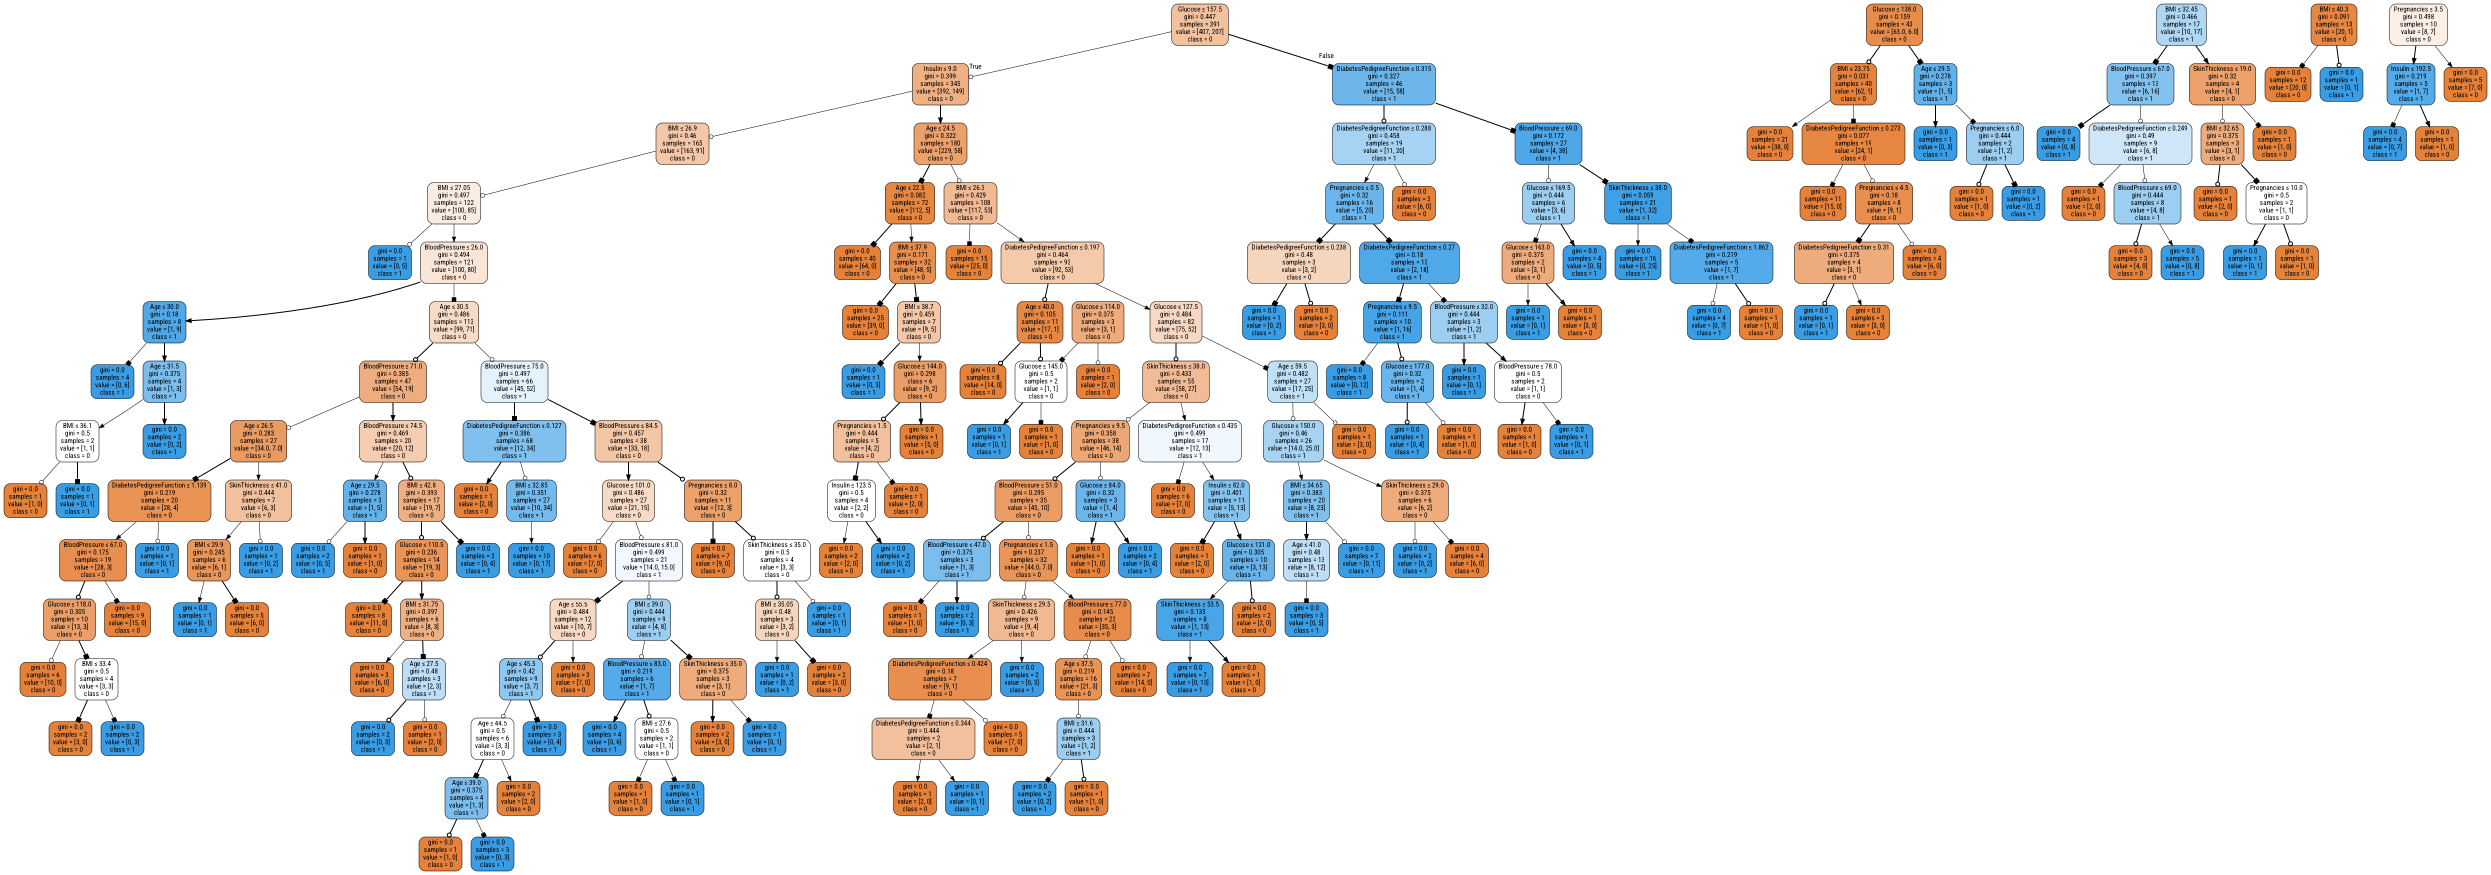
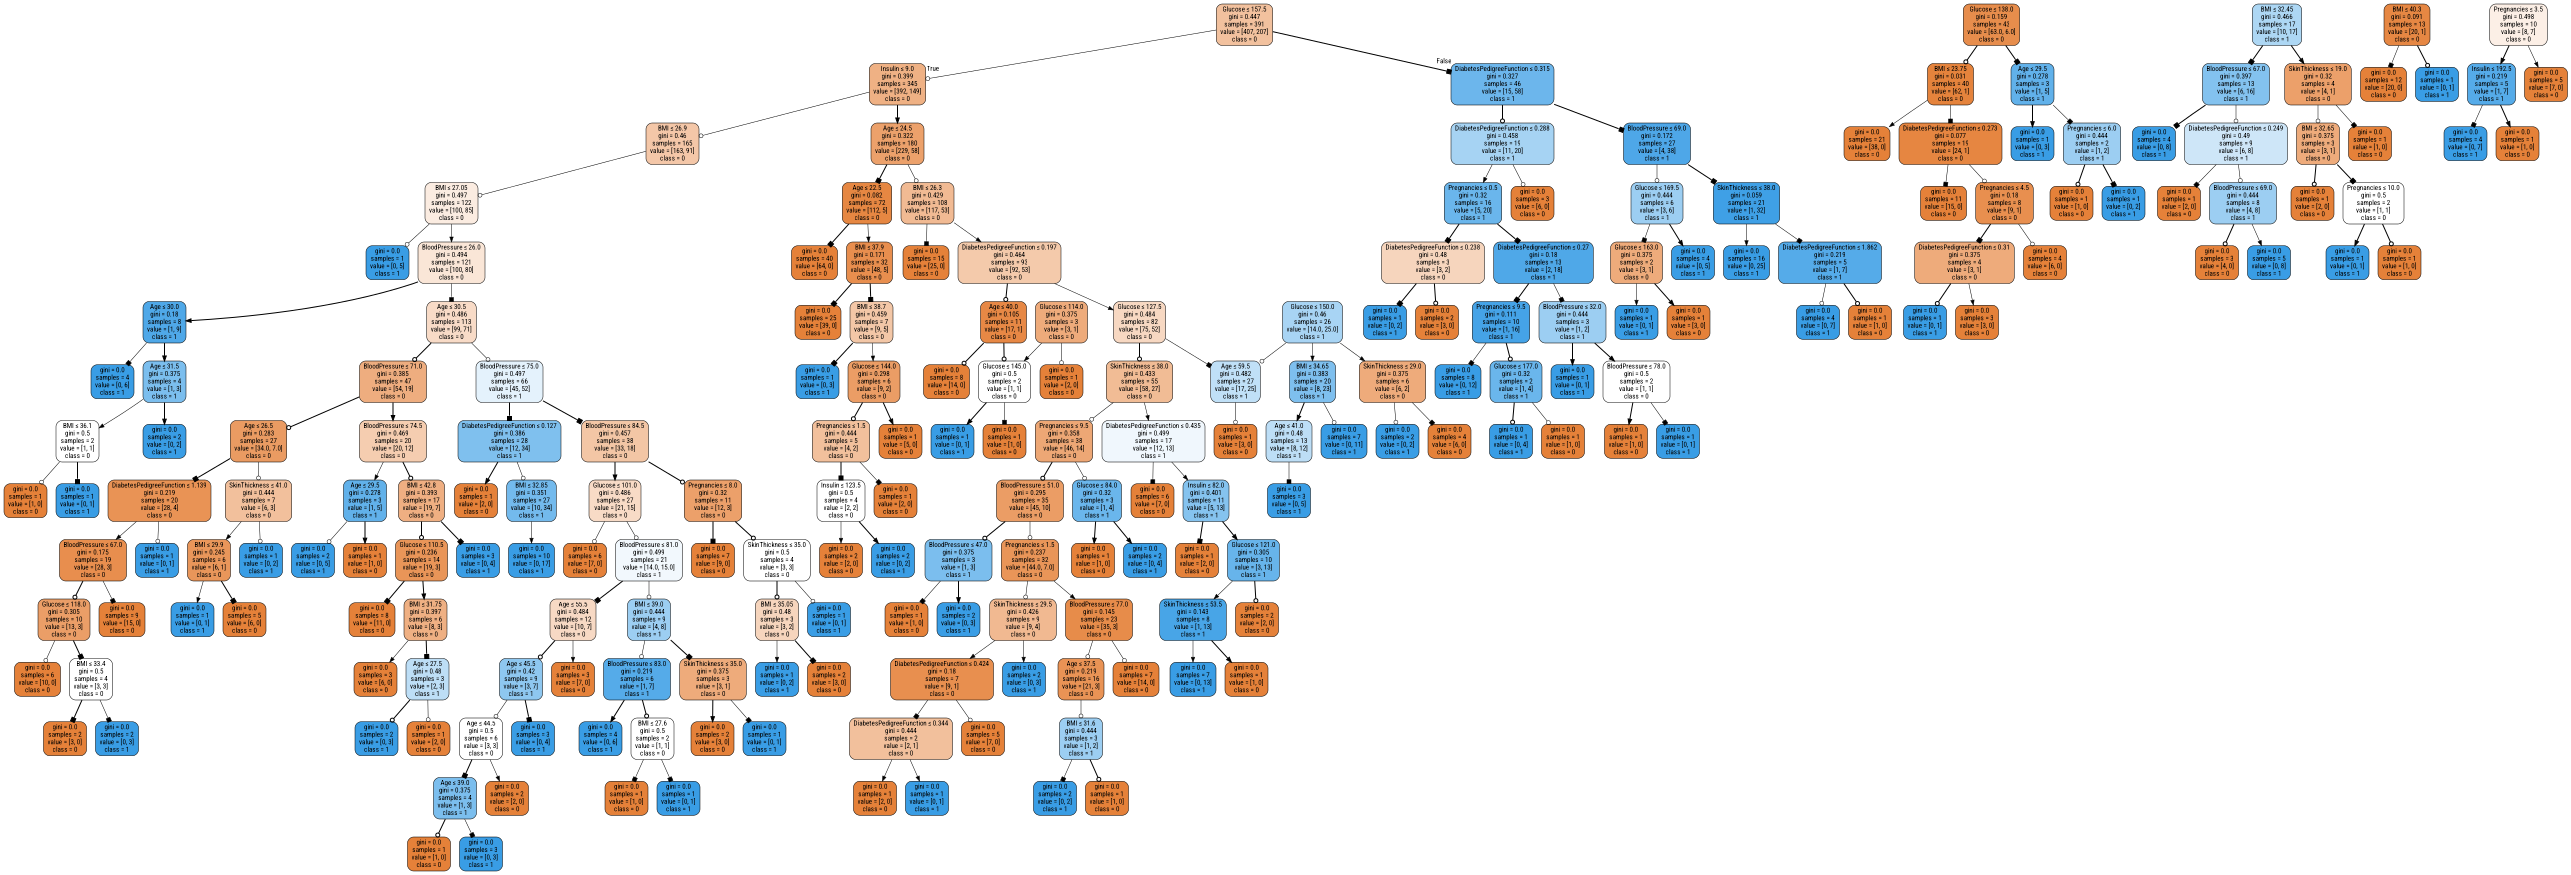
edge "Glucose ≤ 114.0" -> "Glucose ≤ 145.0": arrowhead box -> normal
node "Glucose ≤ 144.0": text "class = 6" -> "samples = 6"
edge "Age ≤ 59.5" -> "Glucose ≤ 150.0": reversed
edge "BloodPressure ≤ 71.0" -> "Age ≤ 26.5": style solid -> bold
node "DiabetesPedigreeFunction ≤ 0.127": text "samples = 68" -> "samples = 28"
edge "Age ≤ 26.5" -> "SkinThickness ≤ 41.0": arrowhead normal -> odot
node "SkinThickness ≤ 53.5": text "gini = 0.133" -> "gini = 0.143"
